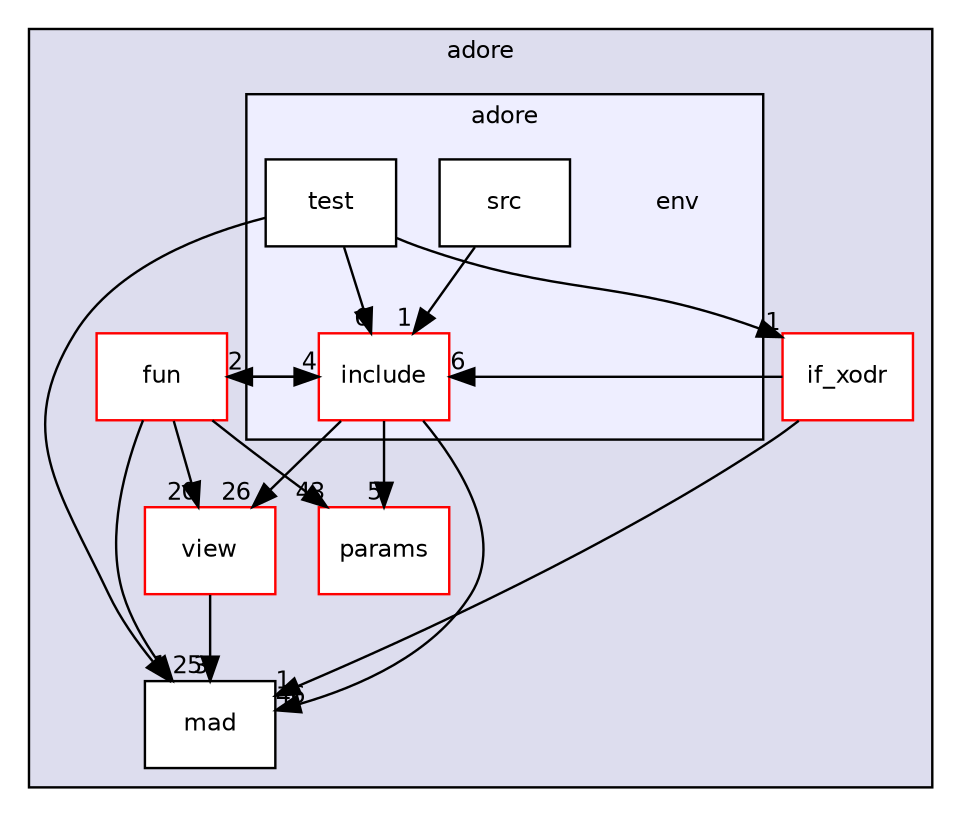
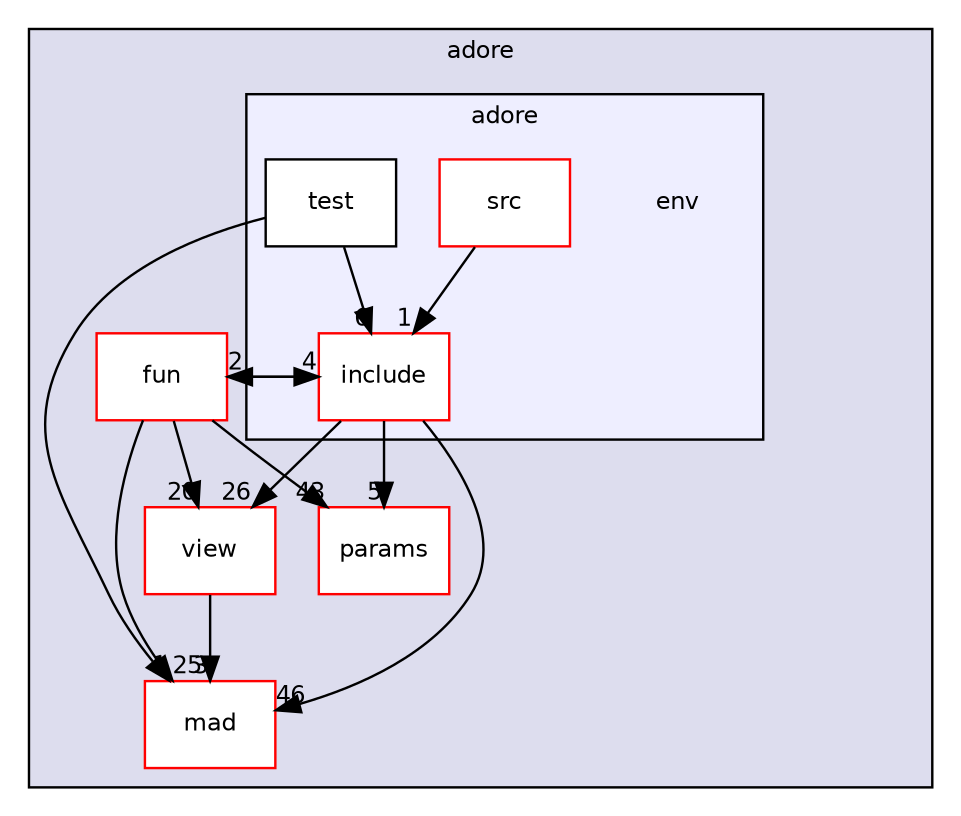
node "src": color black -> red
node "if_xodr": removed
node "mad": color black -> red
